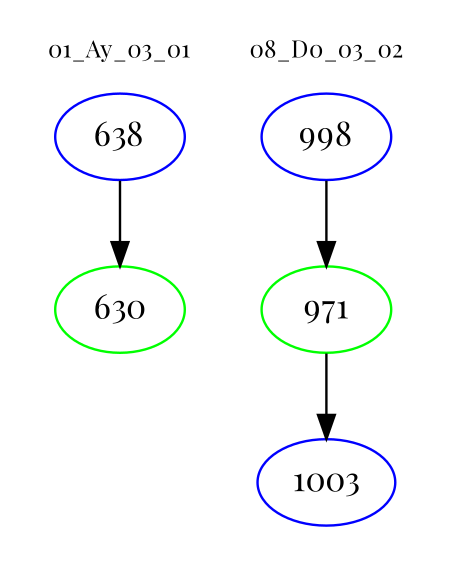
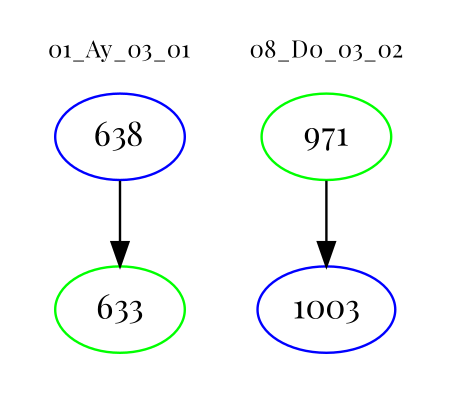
node "998": removed
node "630": label "630" -> "633"
